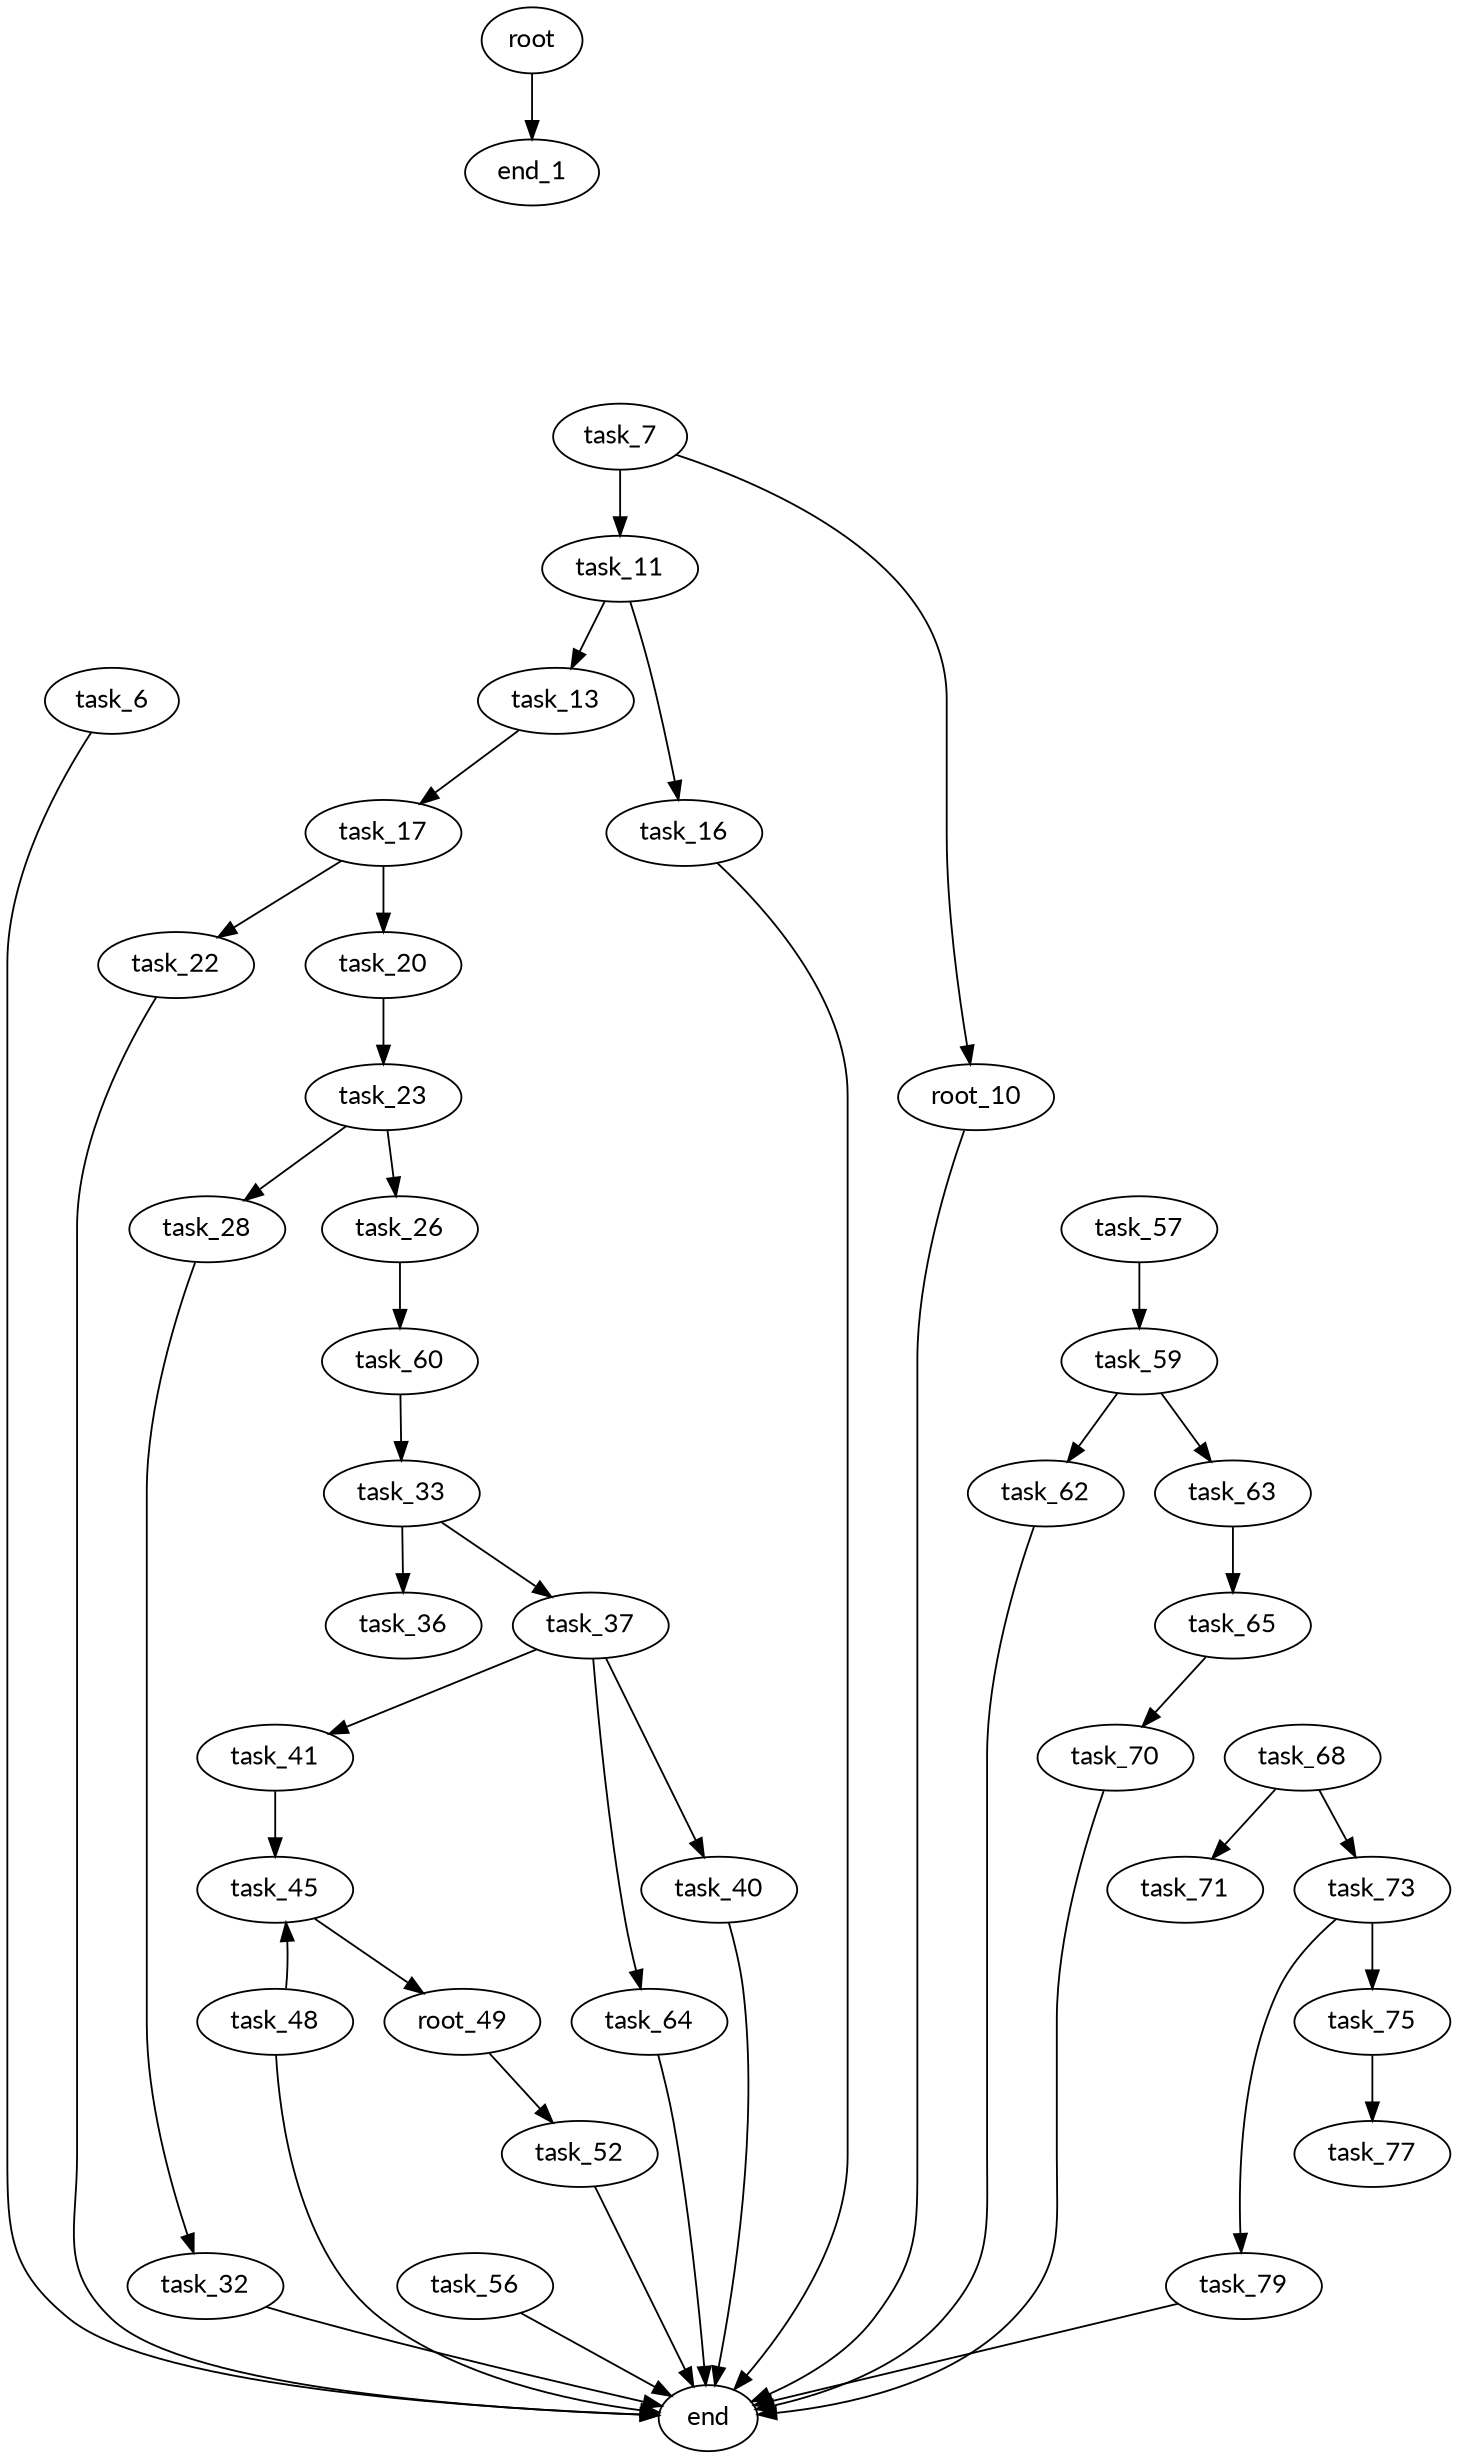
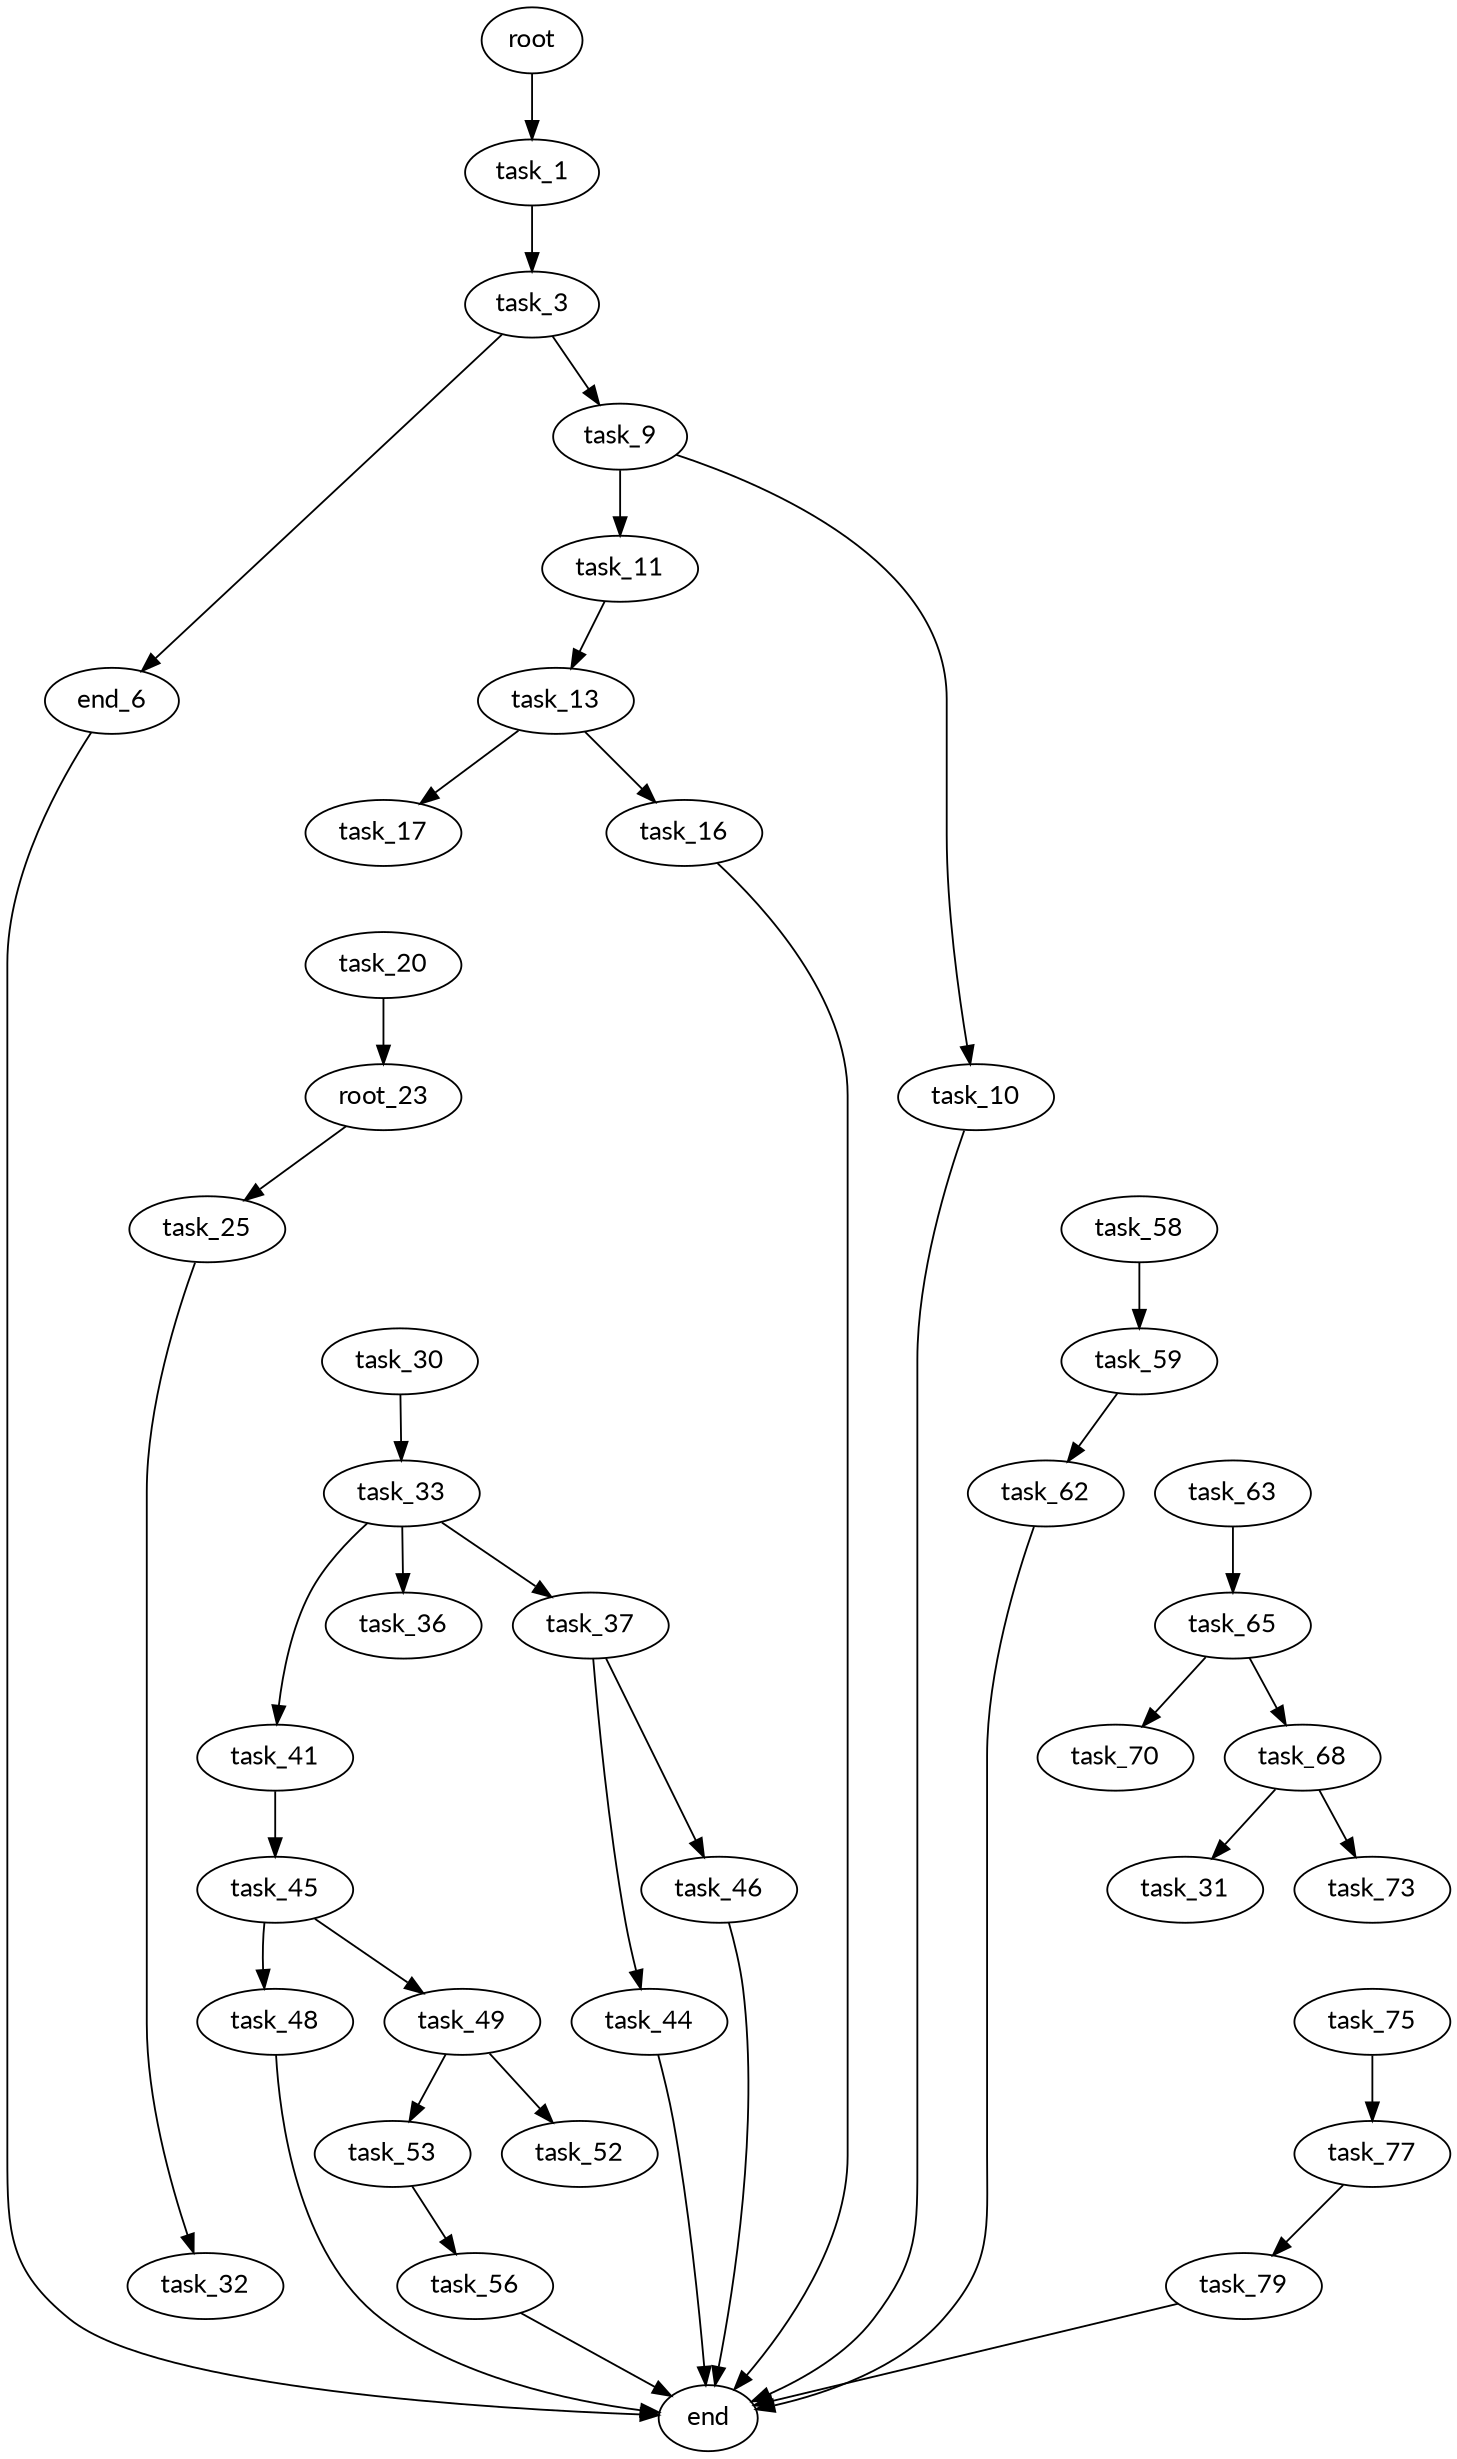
node "end_1": label "end_1" -> "task_1"
node "task_3": added
node "task_7": label "task_7" -> "task_9"
edge "task_11" -> "task_16": now "task_13" -> "task_16"
node "task_6": label "task_6" -> "end_6"
edge "task_17" -> "task_20": removed
node "task_22": removed
node "task_23": label "task_23" -> "root_23"
node "root_10": label "root_10" -> "task_10"
node "task_28": label "task_28" -> "task_25"
node "task_26": removed
node "task_57": label "task_57" -> "task_58"
node "task_60": label "task_60" -> "task_30"
edge "task_59" -> "task_63": removed
edge "task_65" -> "task_68": added
edge "task_37" -> "task_41": now "task_33" -> "task_41"
node "task_40": label "task_40" -> "task_46"
node "task_71": label "task_71" -> "task_31"
edge "task_73" -> "task_75": removed
edge "task_48" -> "task_45": reversed
node "root_49": label "root_49" -> "task_49"
node "task_64": label "task_64" -> "task_44"
edge "task_73" -> "task_79": now "task_77" -> "task_79"
node "task_53": added
edge "task_70" -> "end": removed
edge "task_52" -> "end": removed
edge "task_32" -> "end": removed
